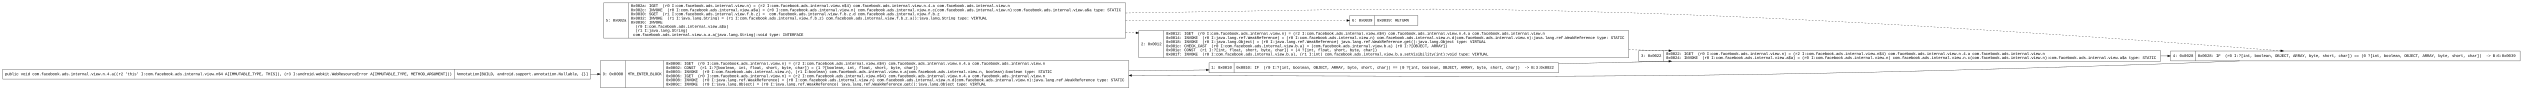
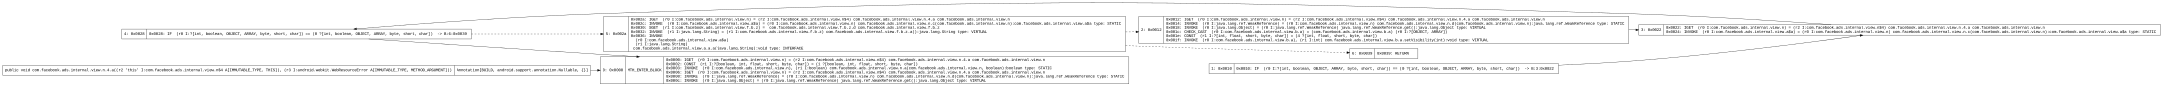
edge "5: 0x002a" -> "4: 0x0028": reversed
edge "2: 0x0012" -> "3: 0x0022": style dashed -> solid
edge "0: 0x0000" -> "1: 0x0010": removed
